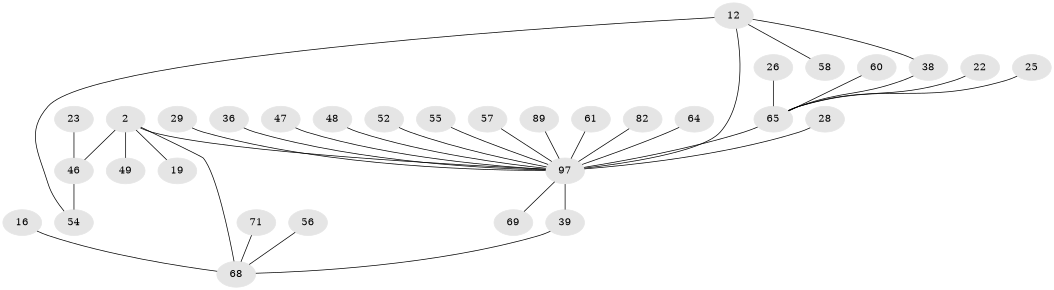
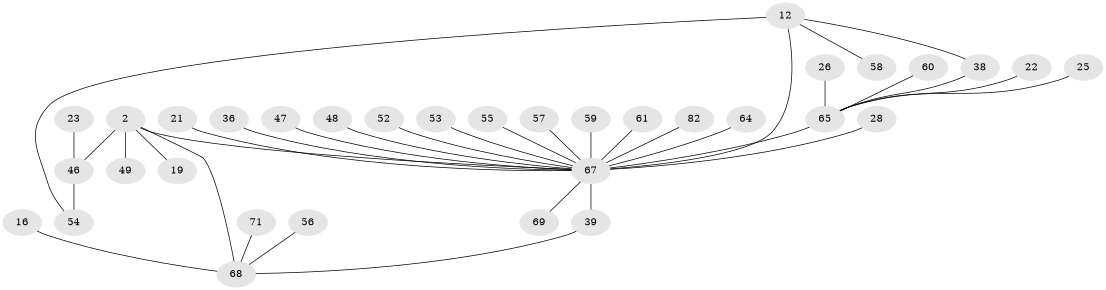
node "29": label "29" -> "21"
node "53": added
node "89": label "89" -> "59"
node "97": label "97" -> "67"
